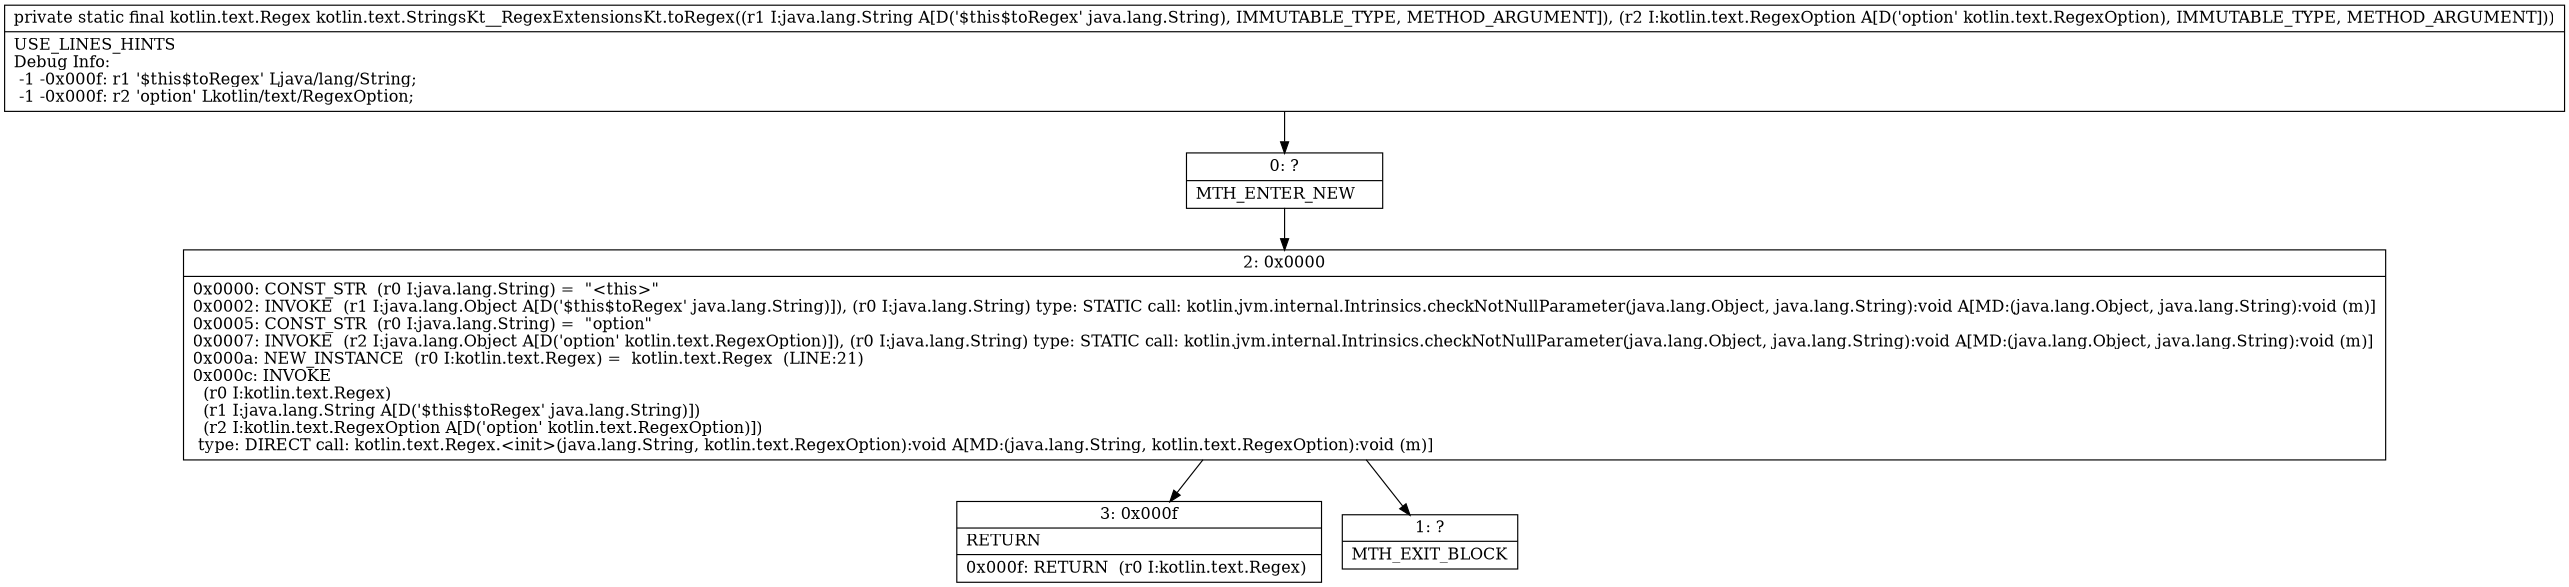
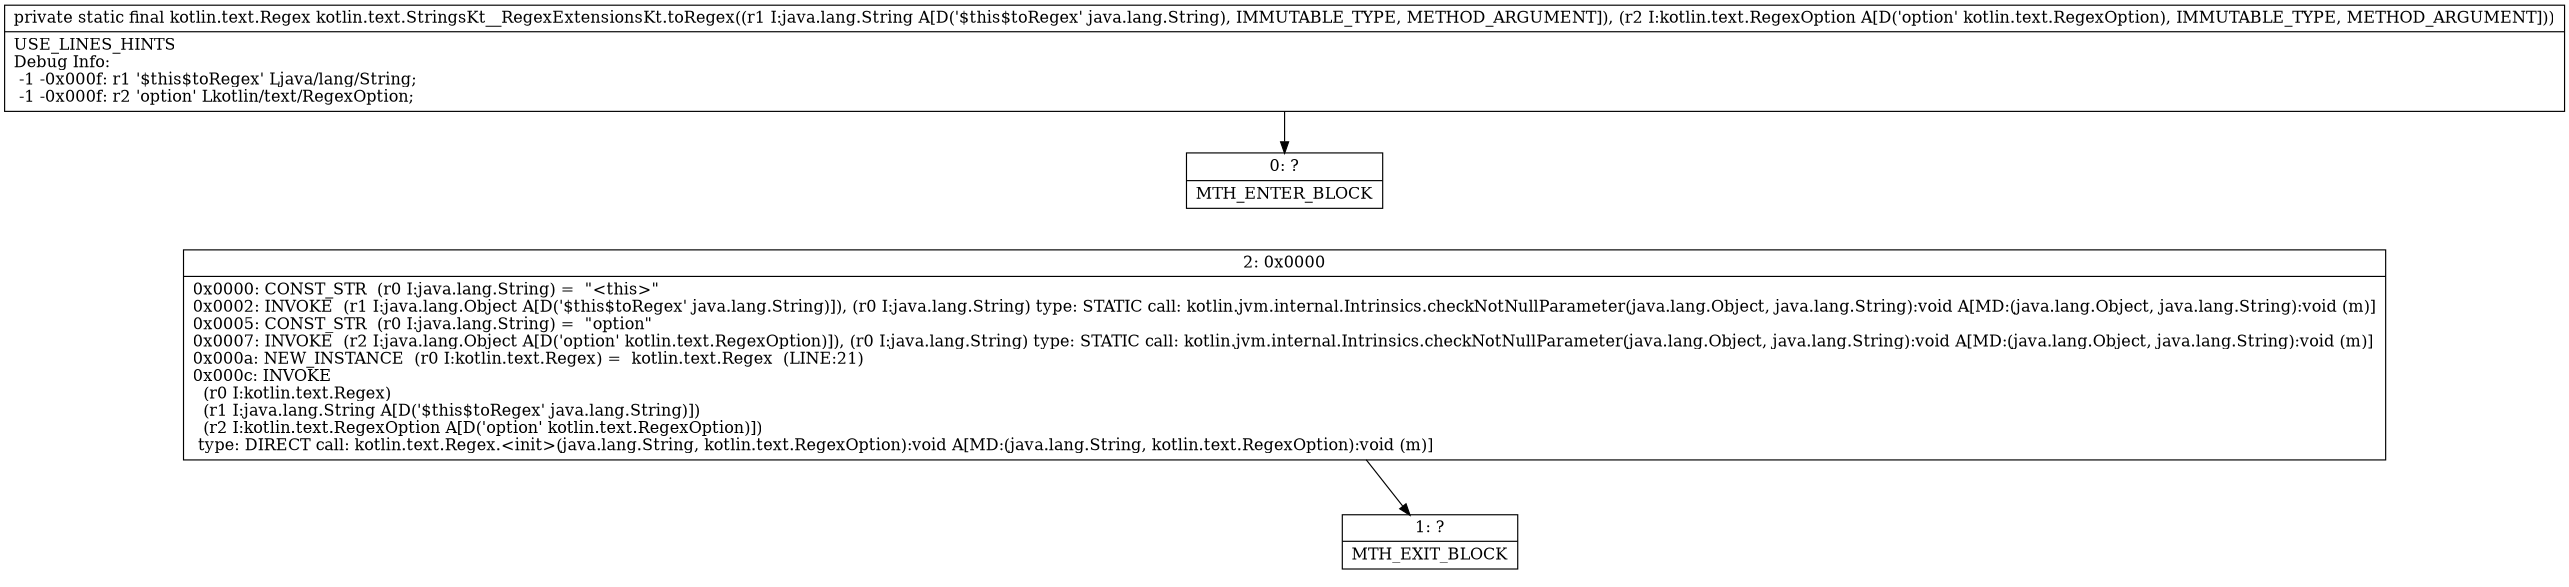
node "0: ?": text "MTH_ENTER_NEW" -> "MTH_ENTER_BLOCK"
edge "0: ?" -> "2: 0x0000": removed
node "3: 0x000f": removed
